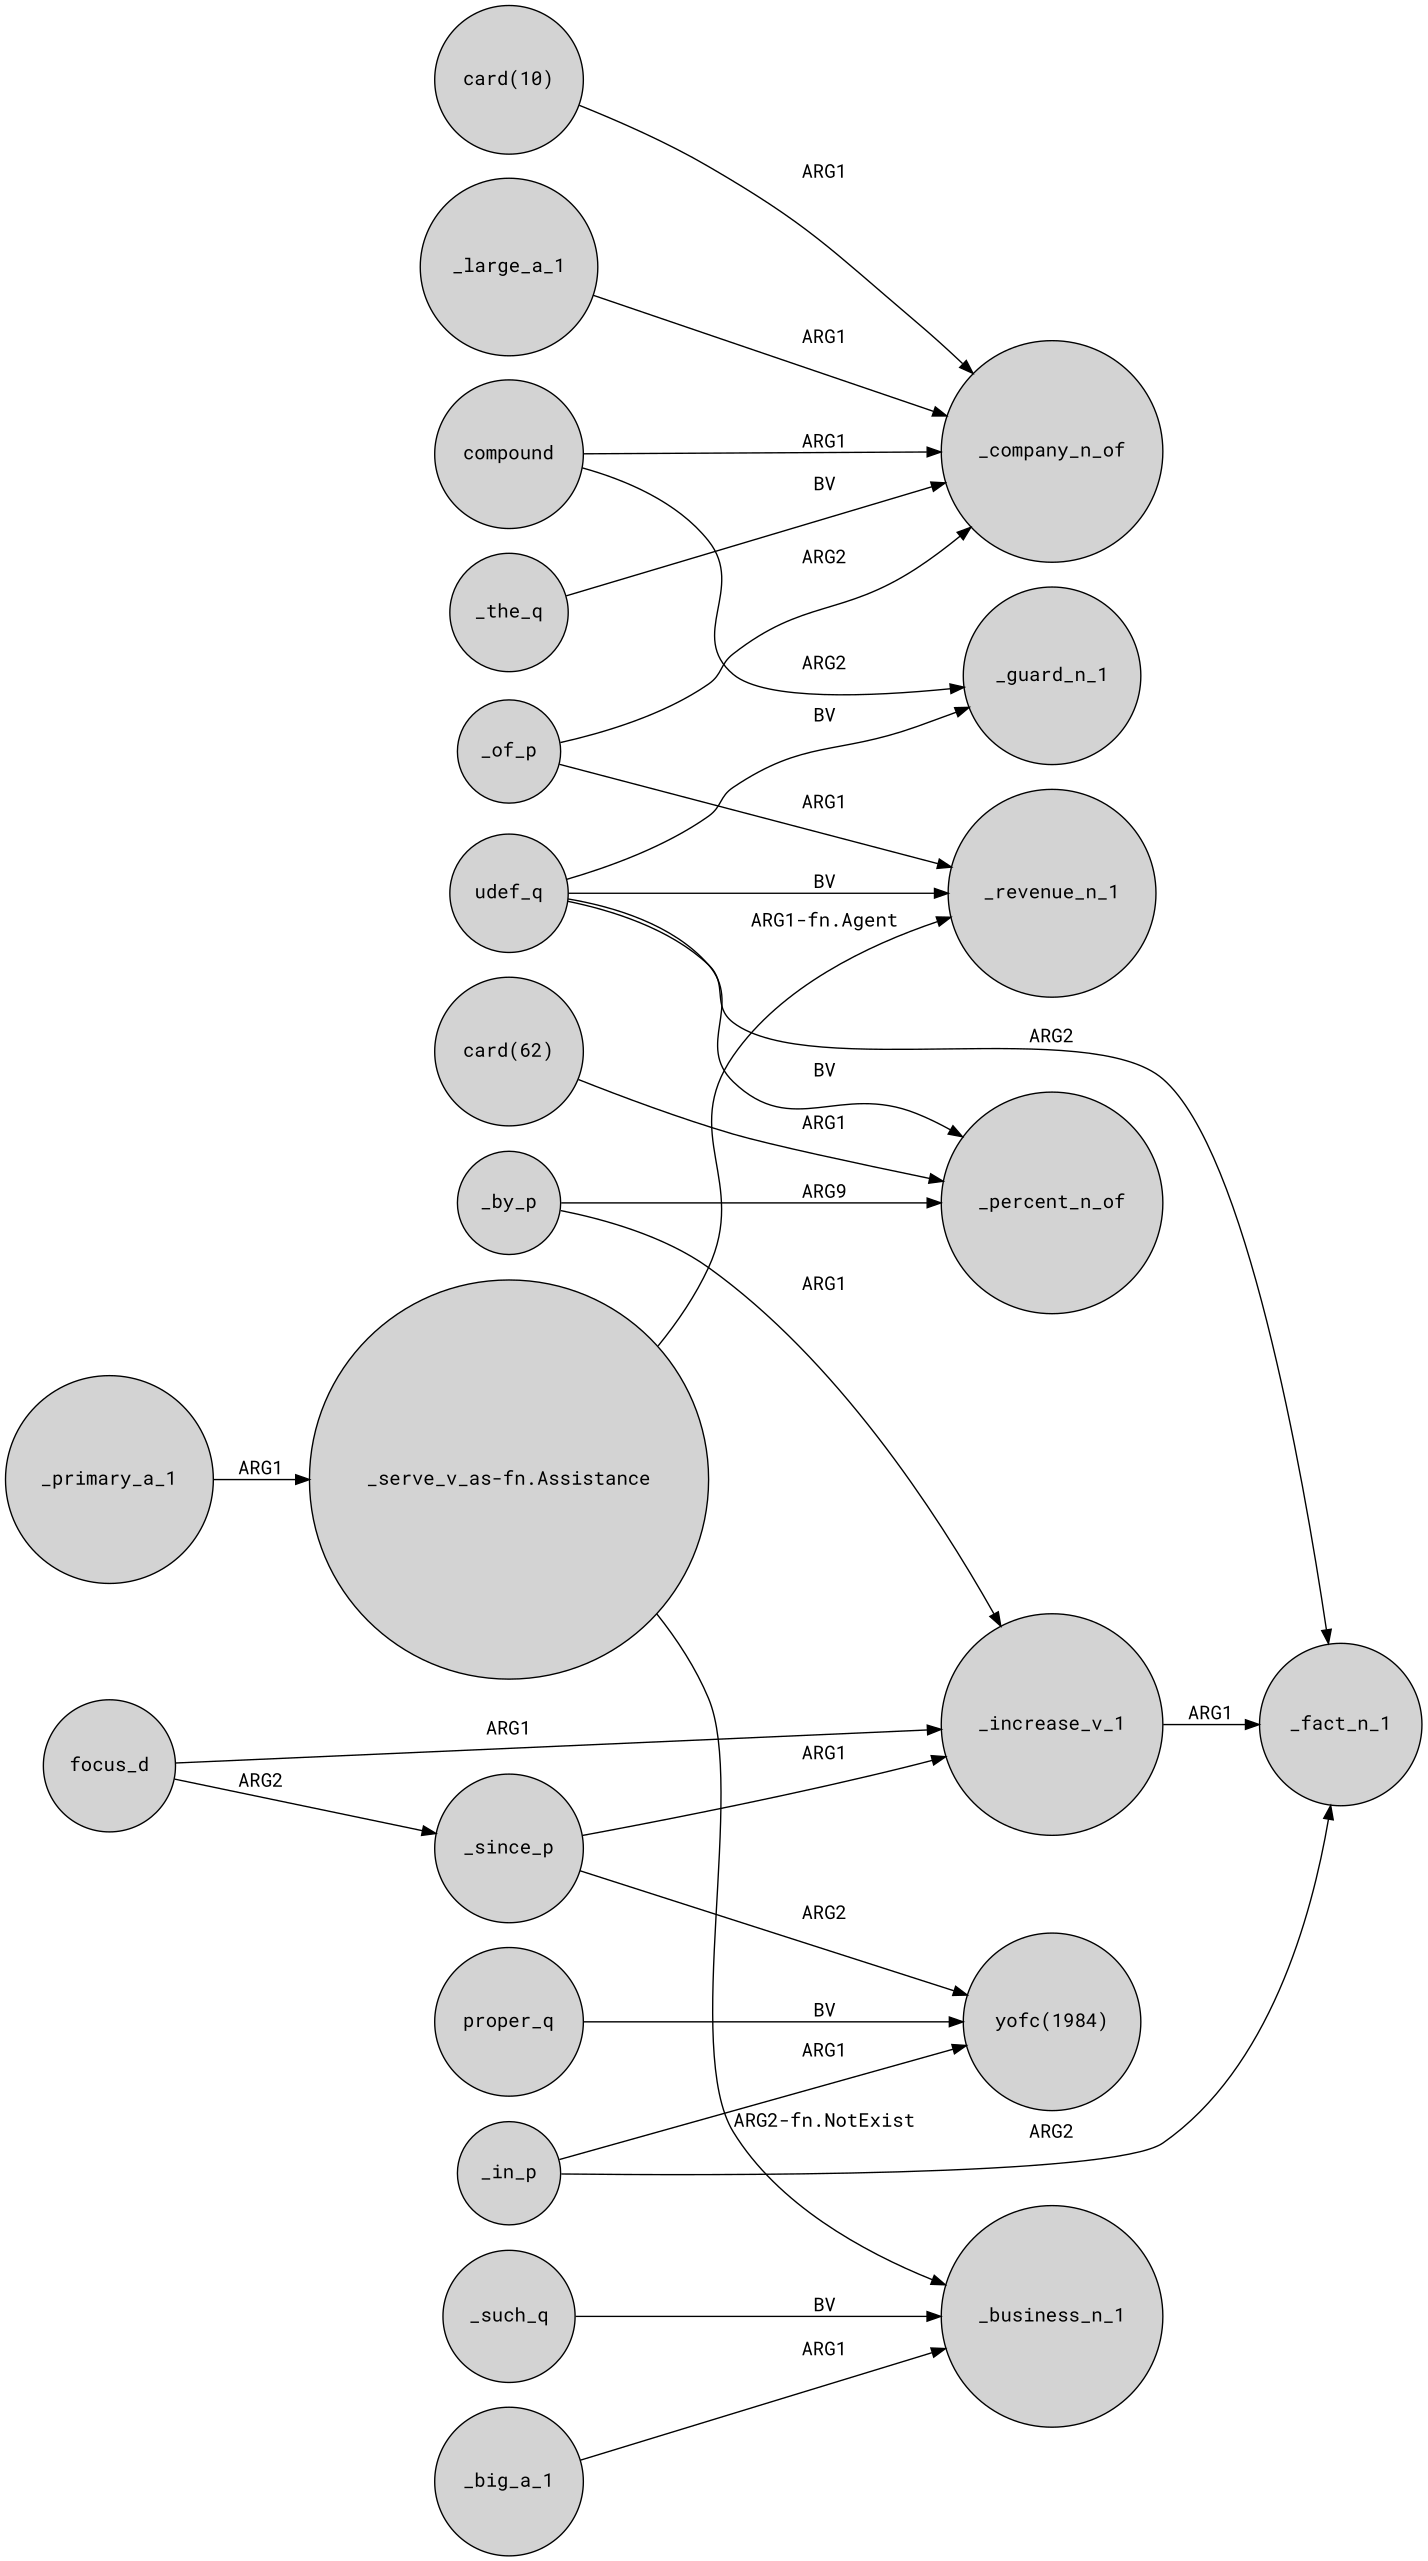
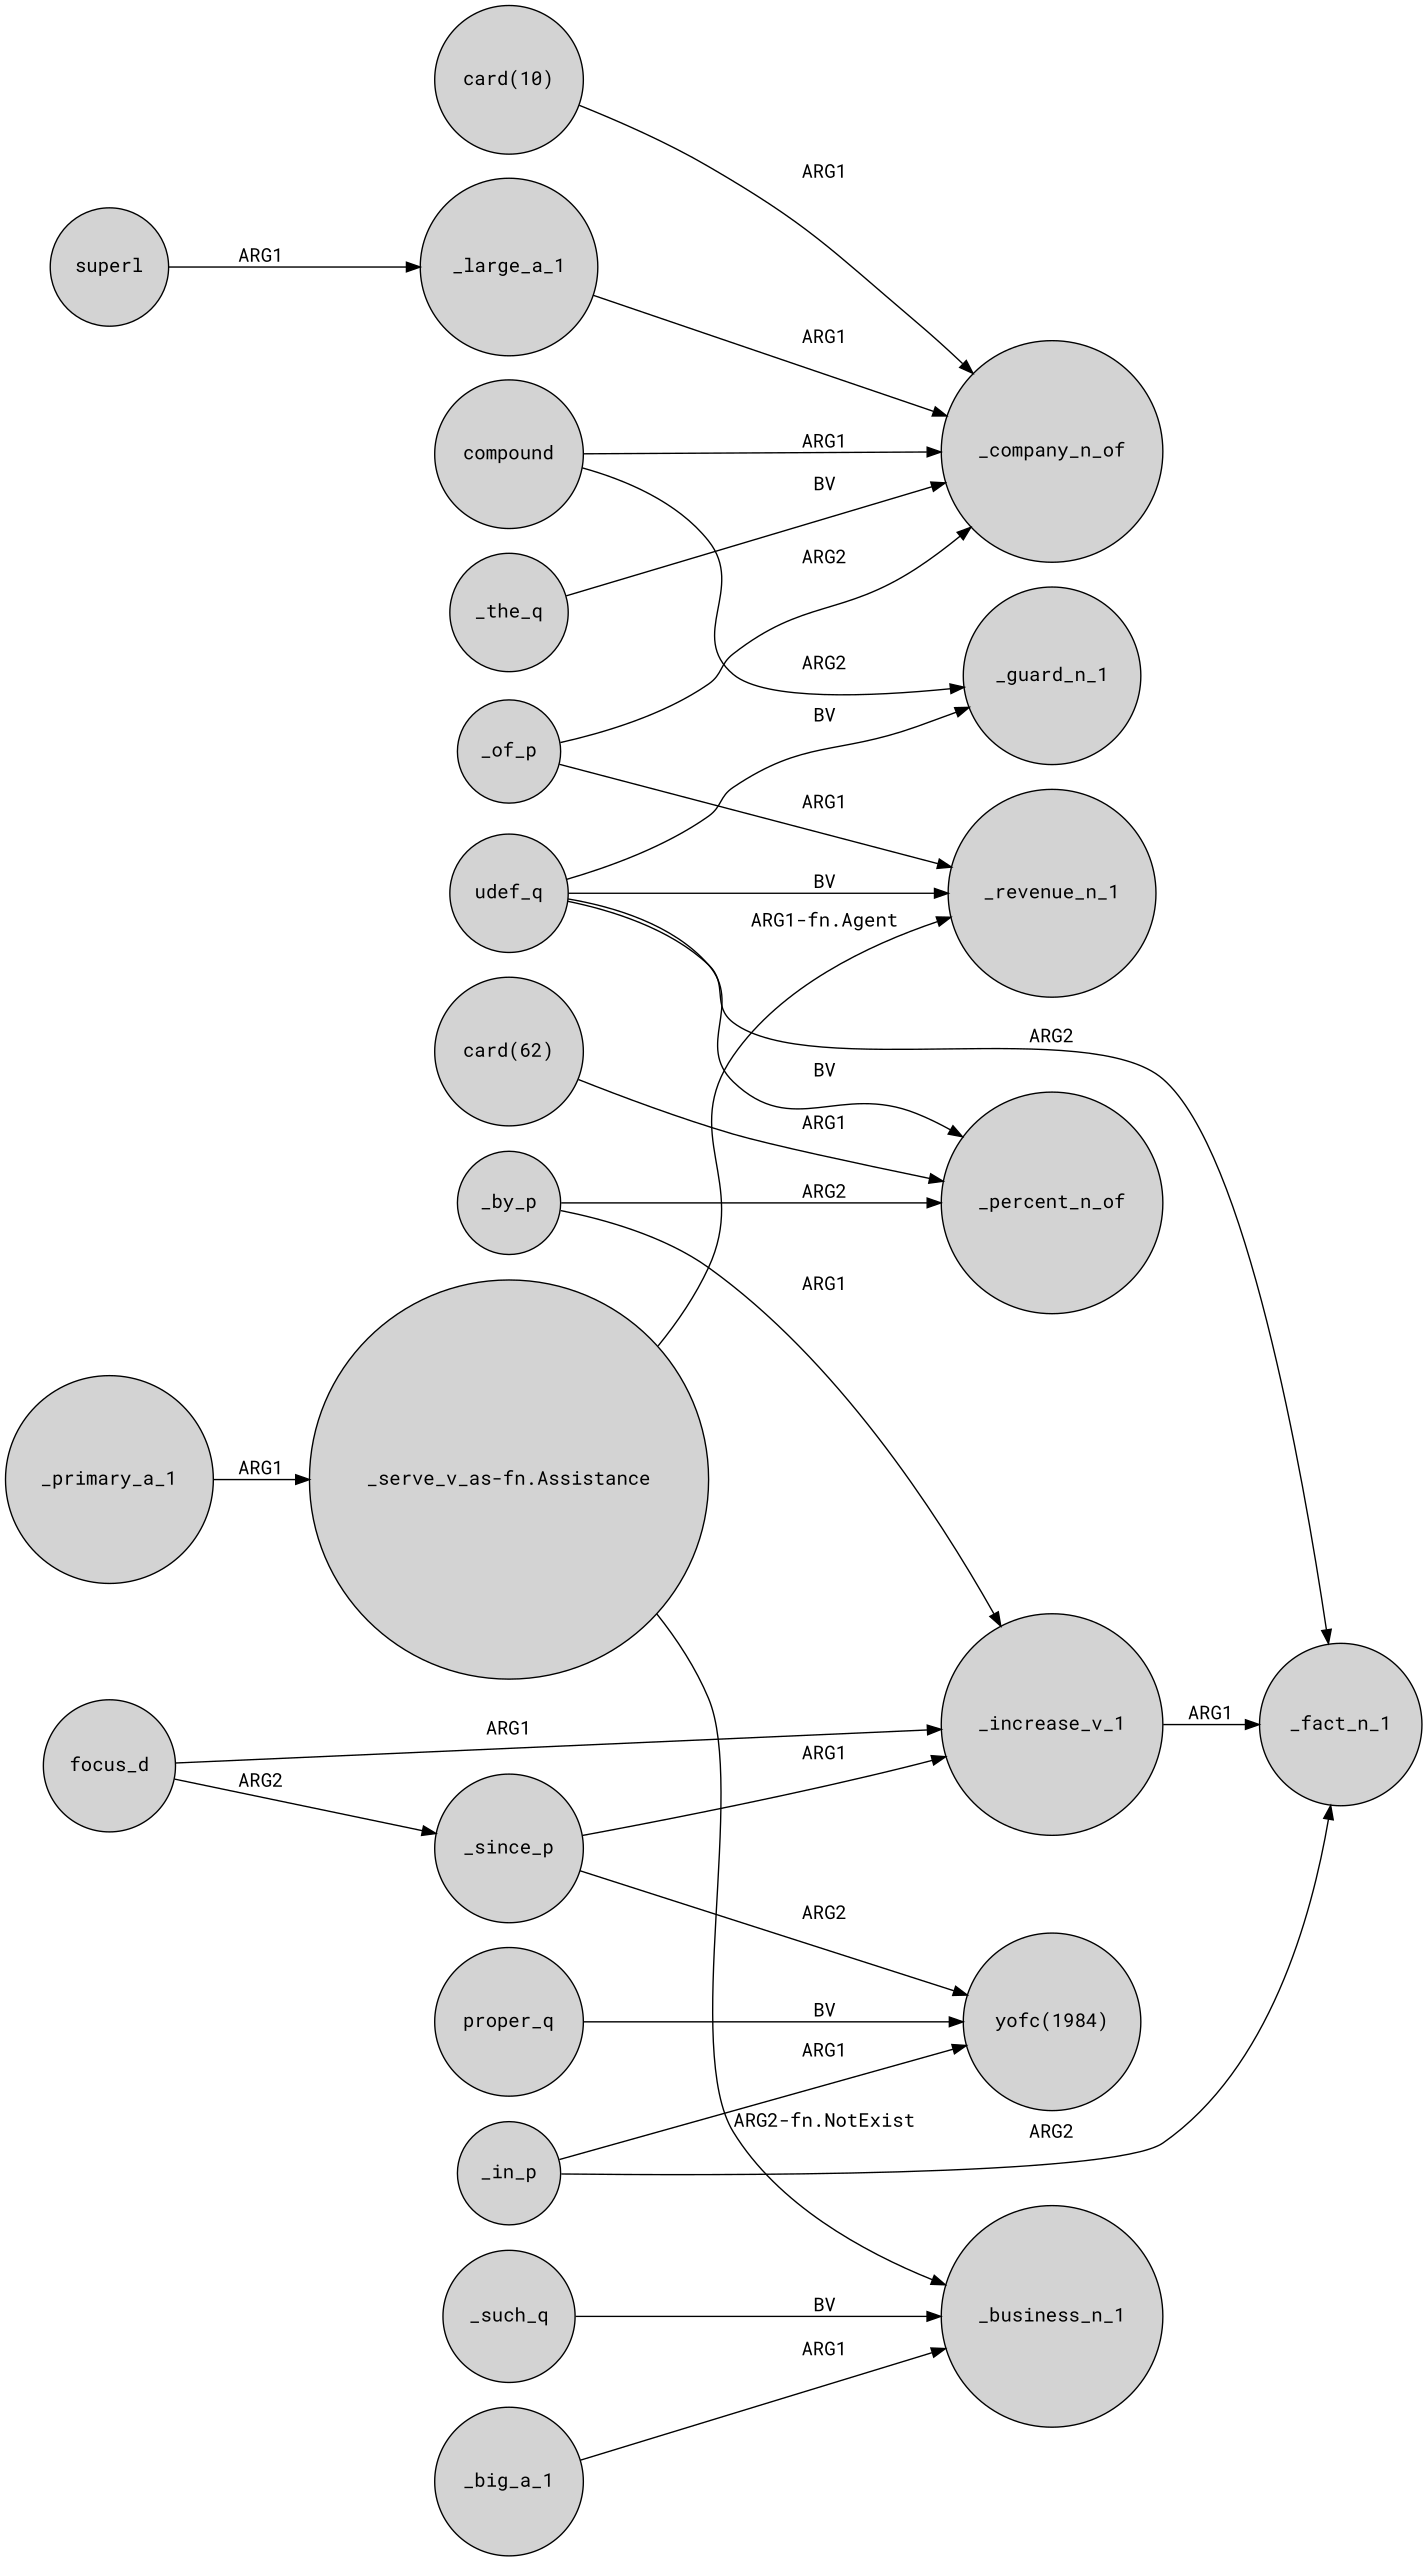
node "superl": added
edge "_by_p" -> "_percent_n_of": label "ARG9" -> "ARG2"
